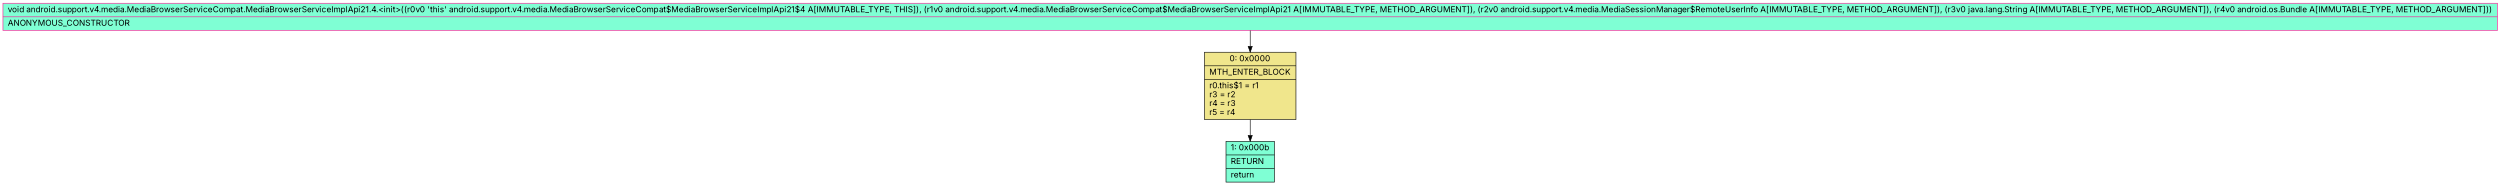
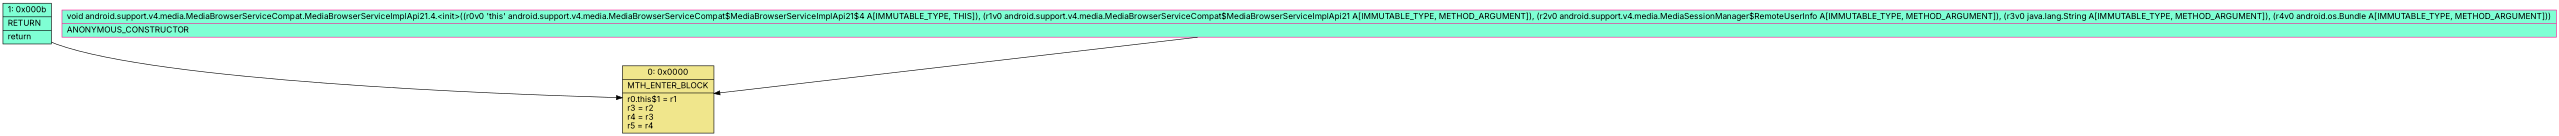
edge "0: 0x0000" -> "1: 0x000b": reversed
